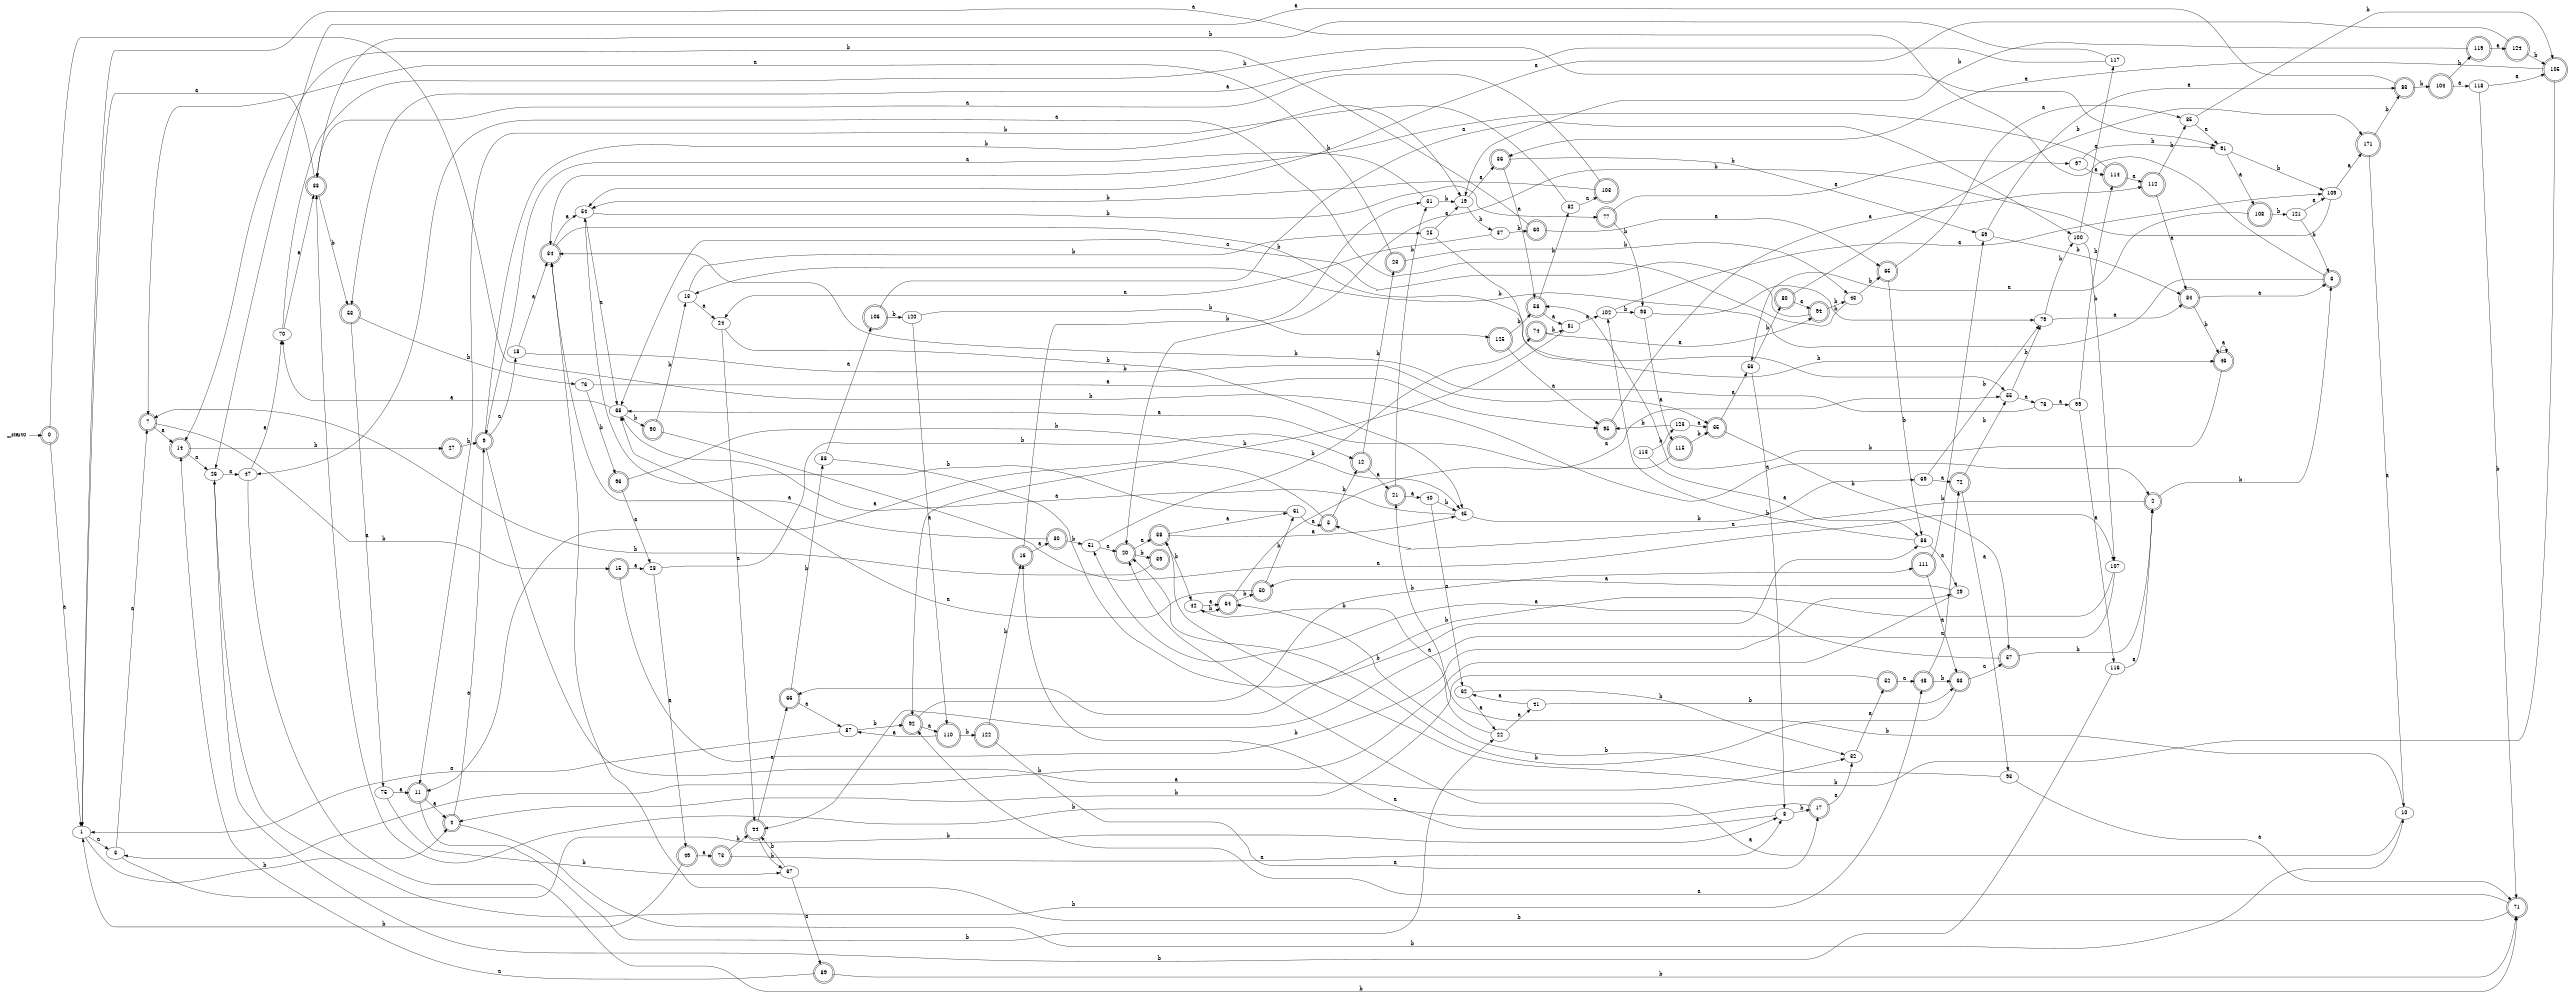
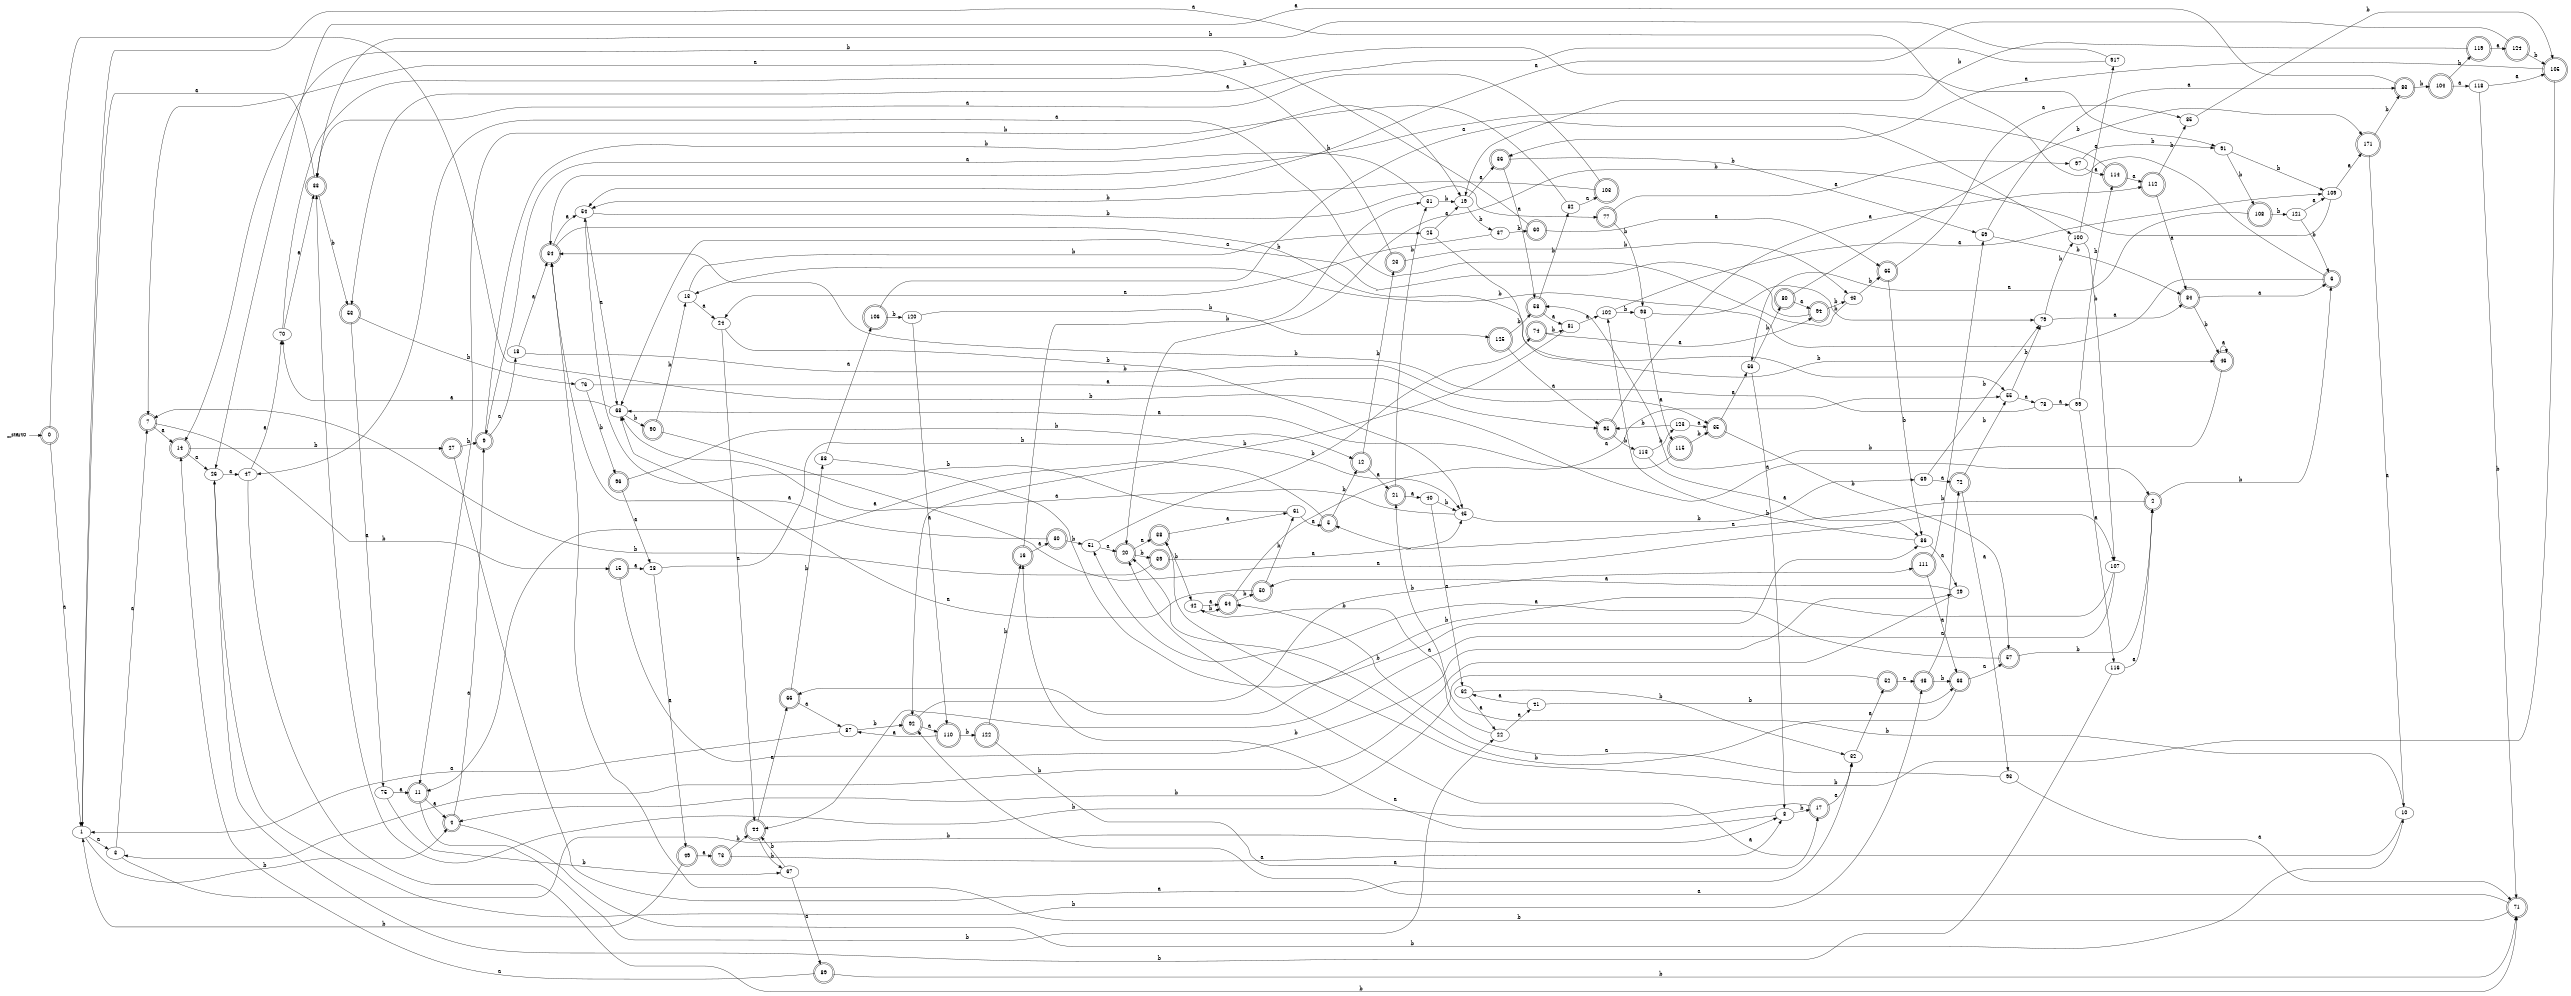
node "117": label "117" -> "917"
edge "85" -> "91": removed, label "a"
edge "91" -> "108": label "a" -> "b"
edge "95" -> "113": added, label "b"
edge "38" -> "45": now "39" -> "45"
edge "93" -> "64": label "b" -> "a"
edge "9" -> "32": now "27" -> "32"
